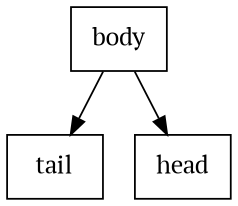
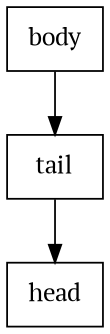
edge "body" -> "head": now "tail" -> "head"
